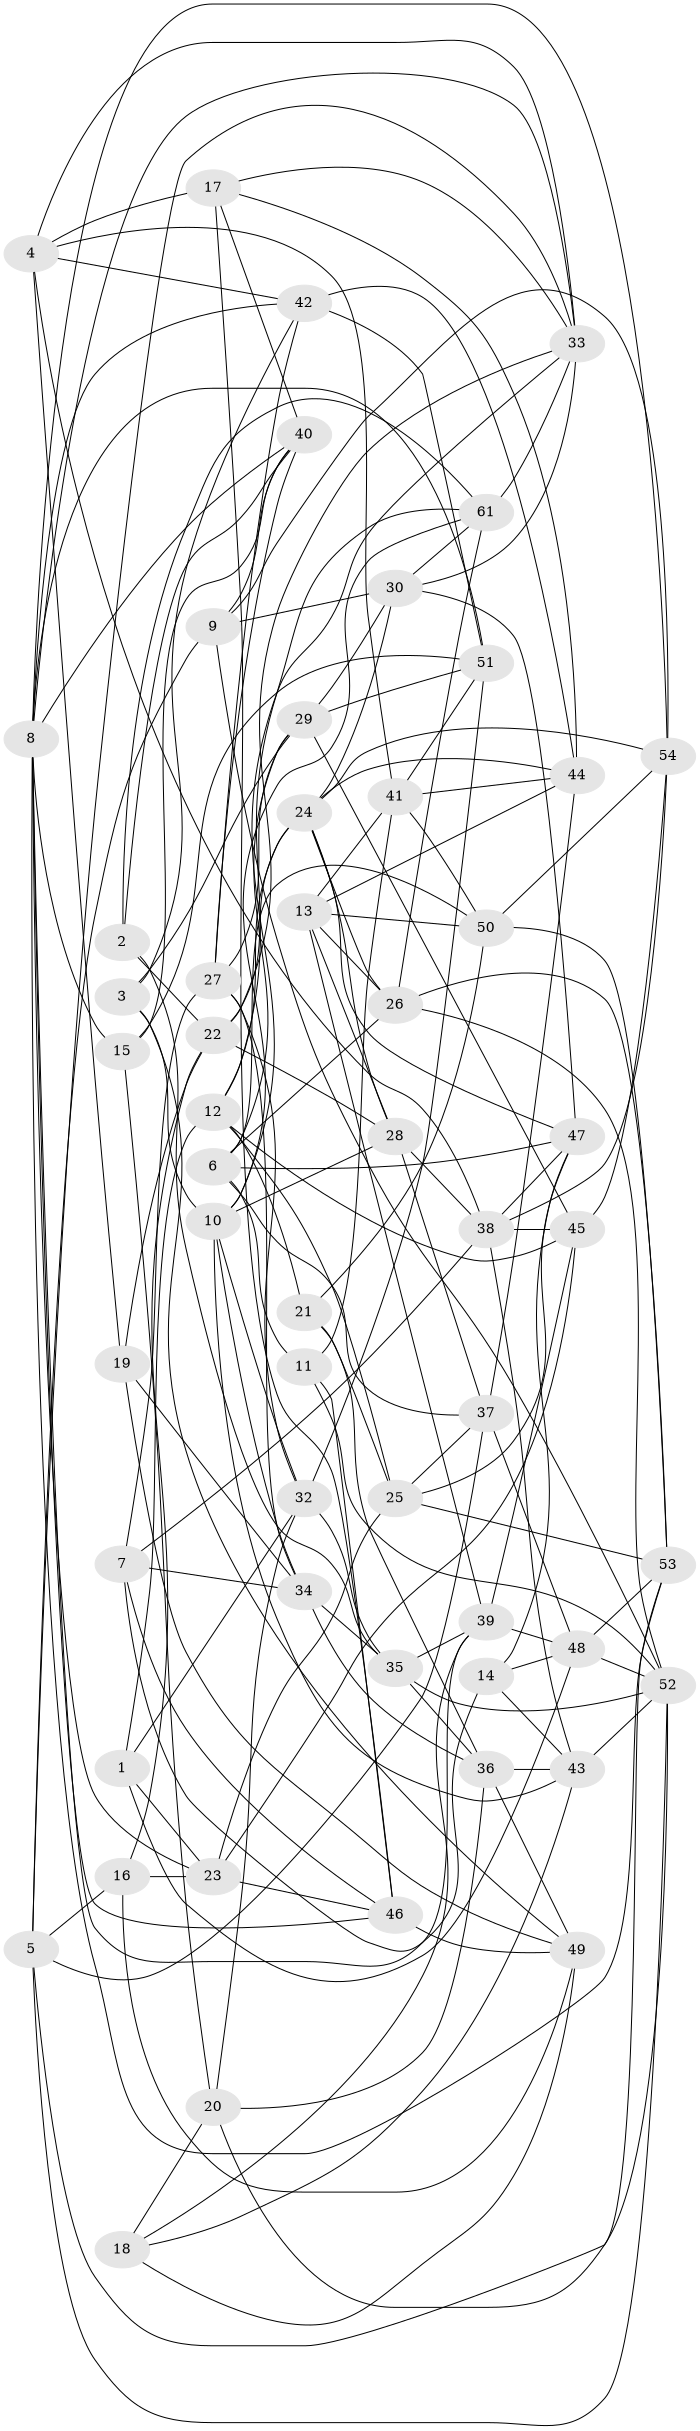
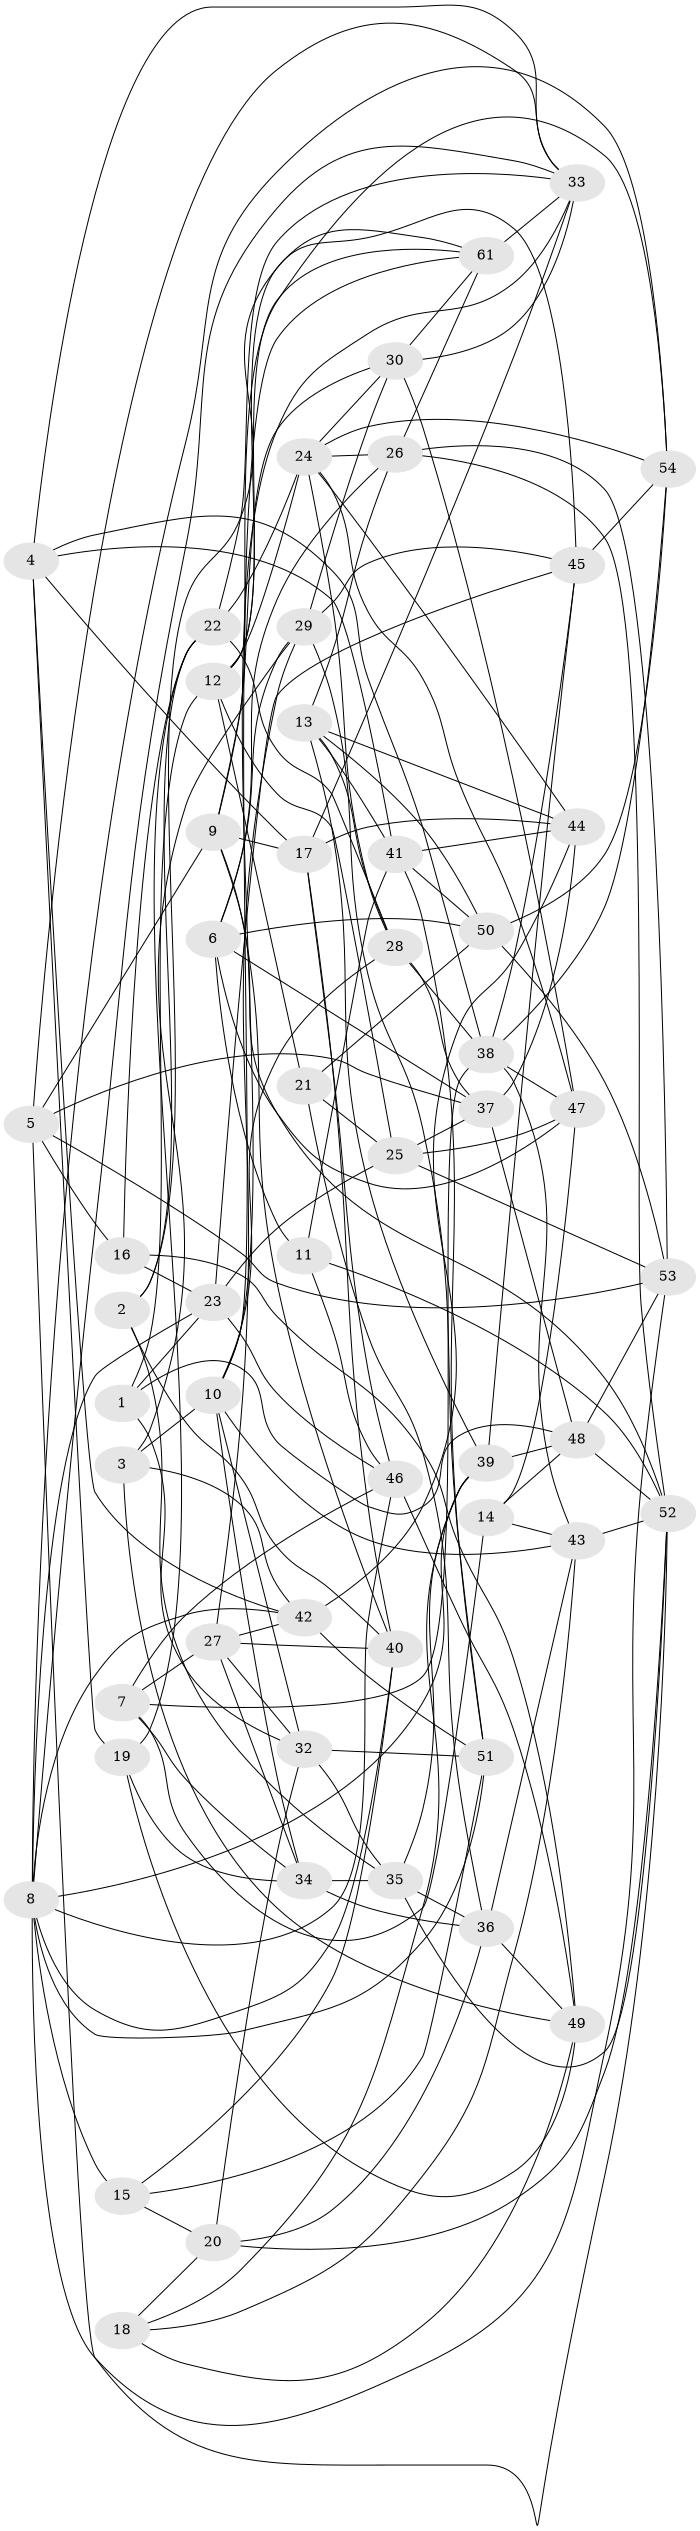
edge "9" -- "17": added
